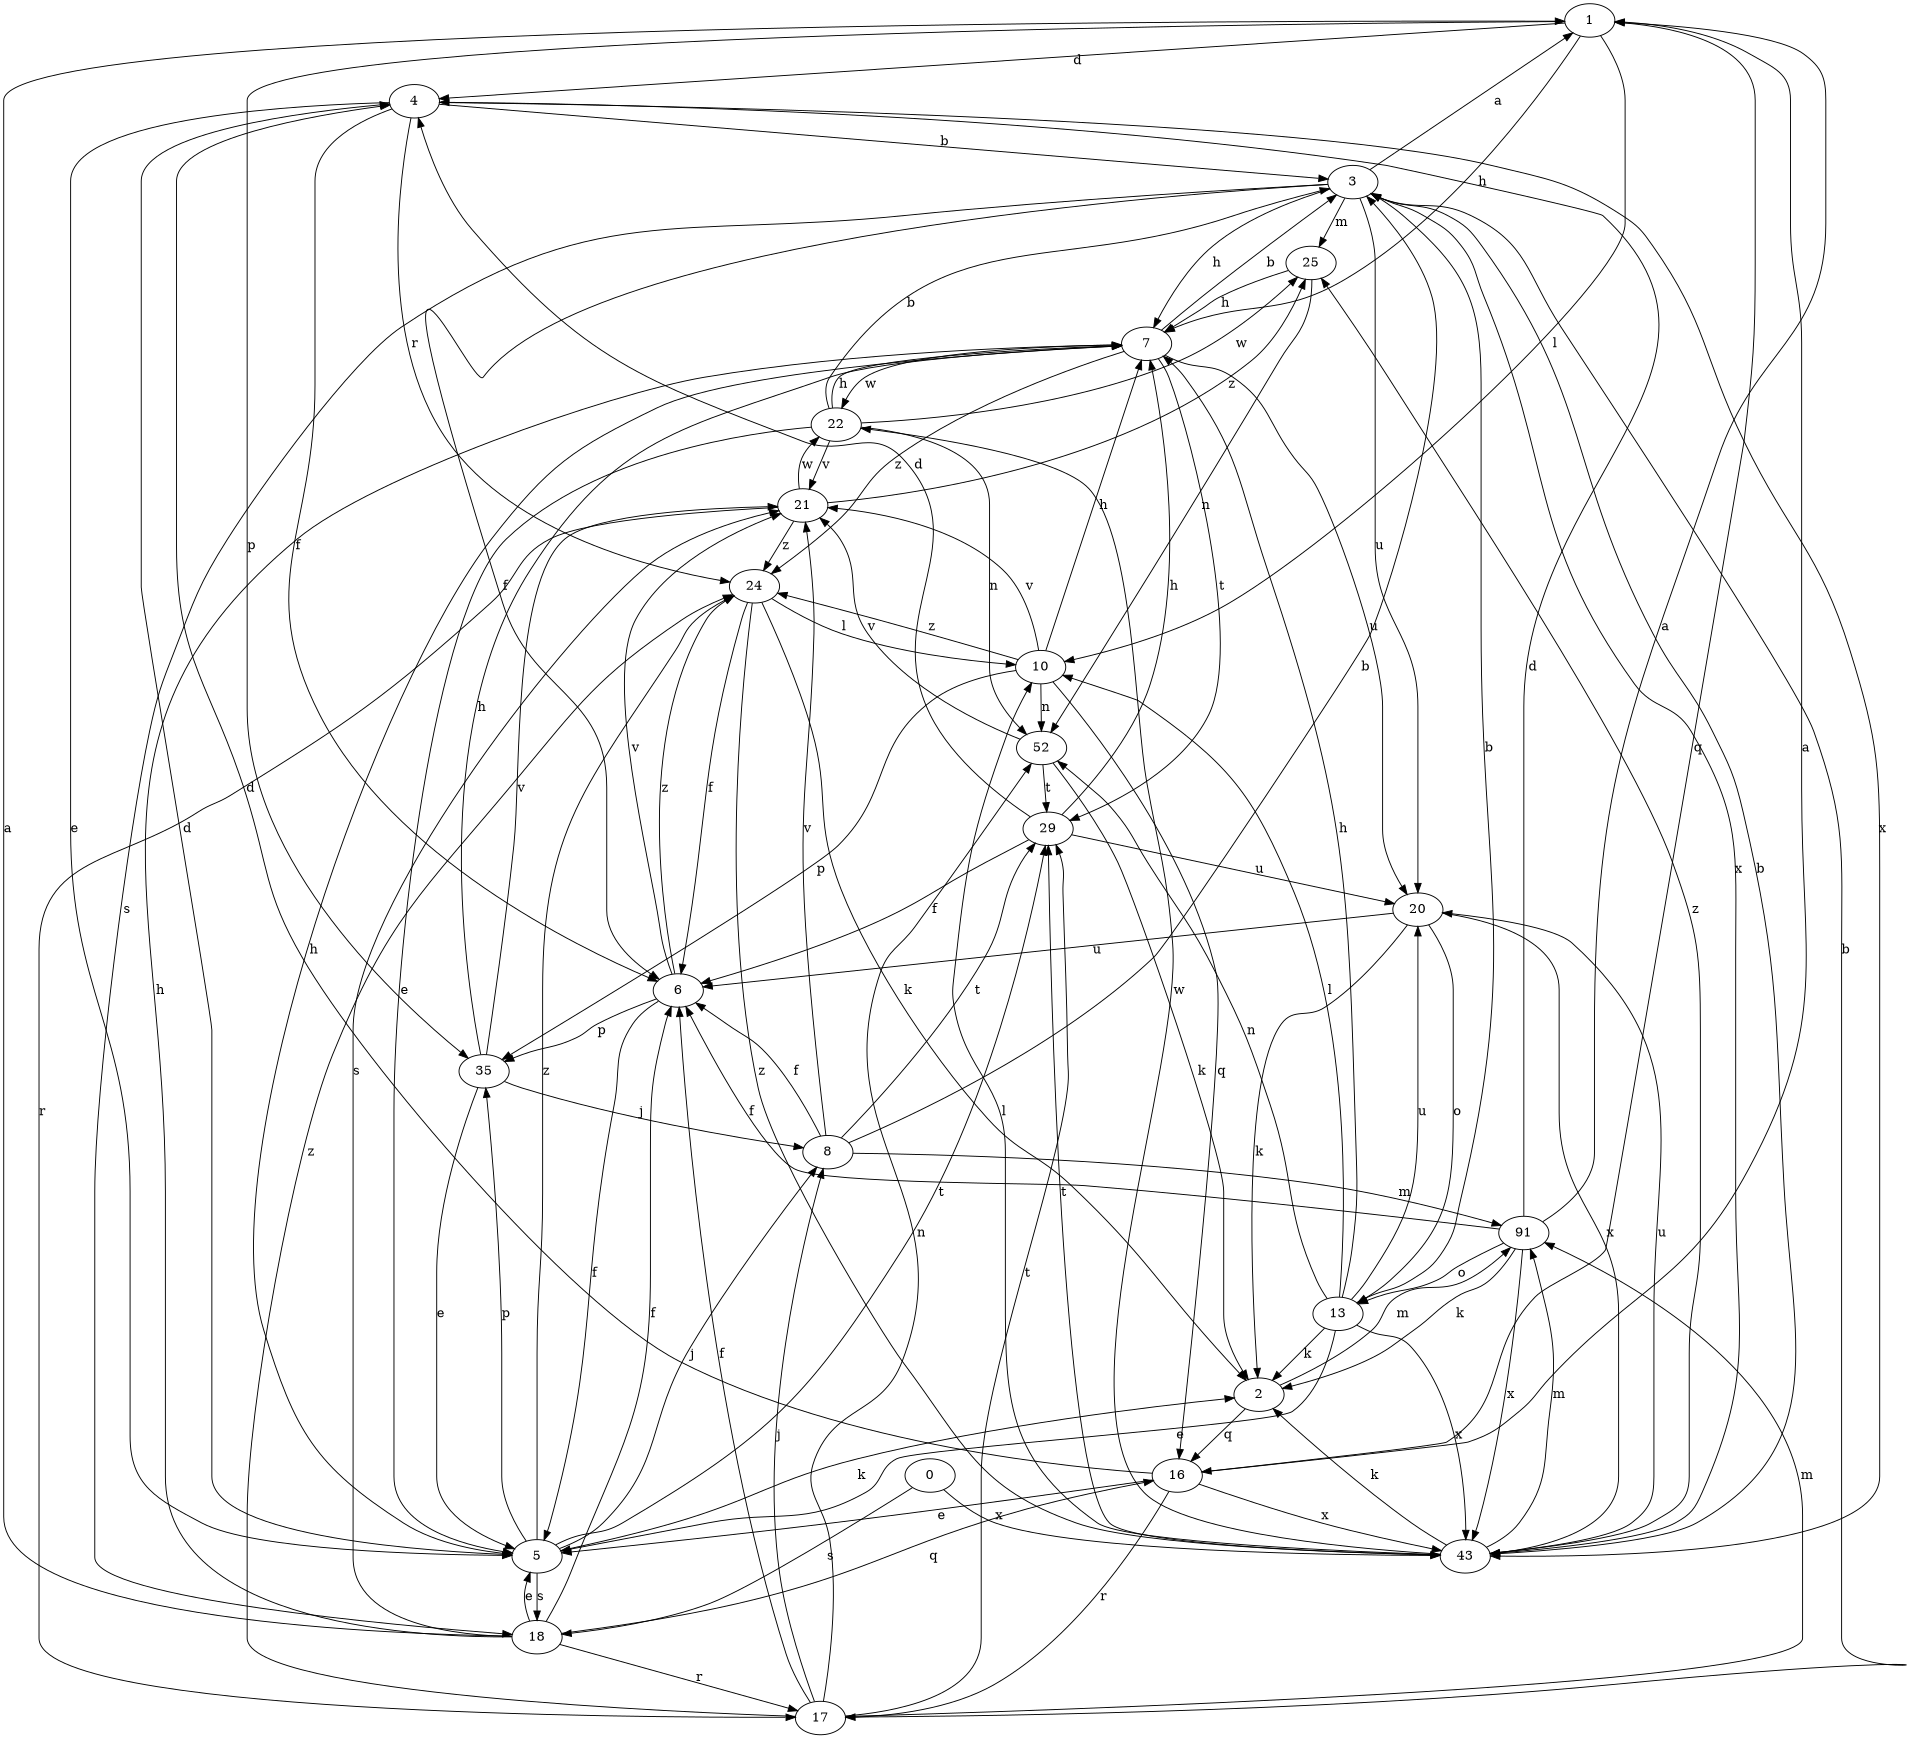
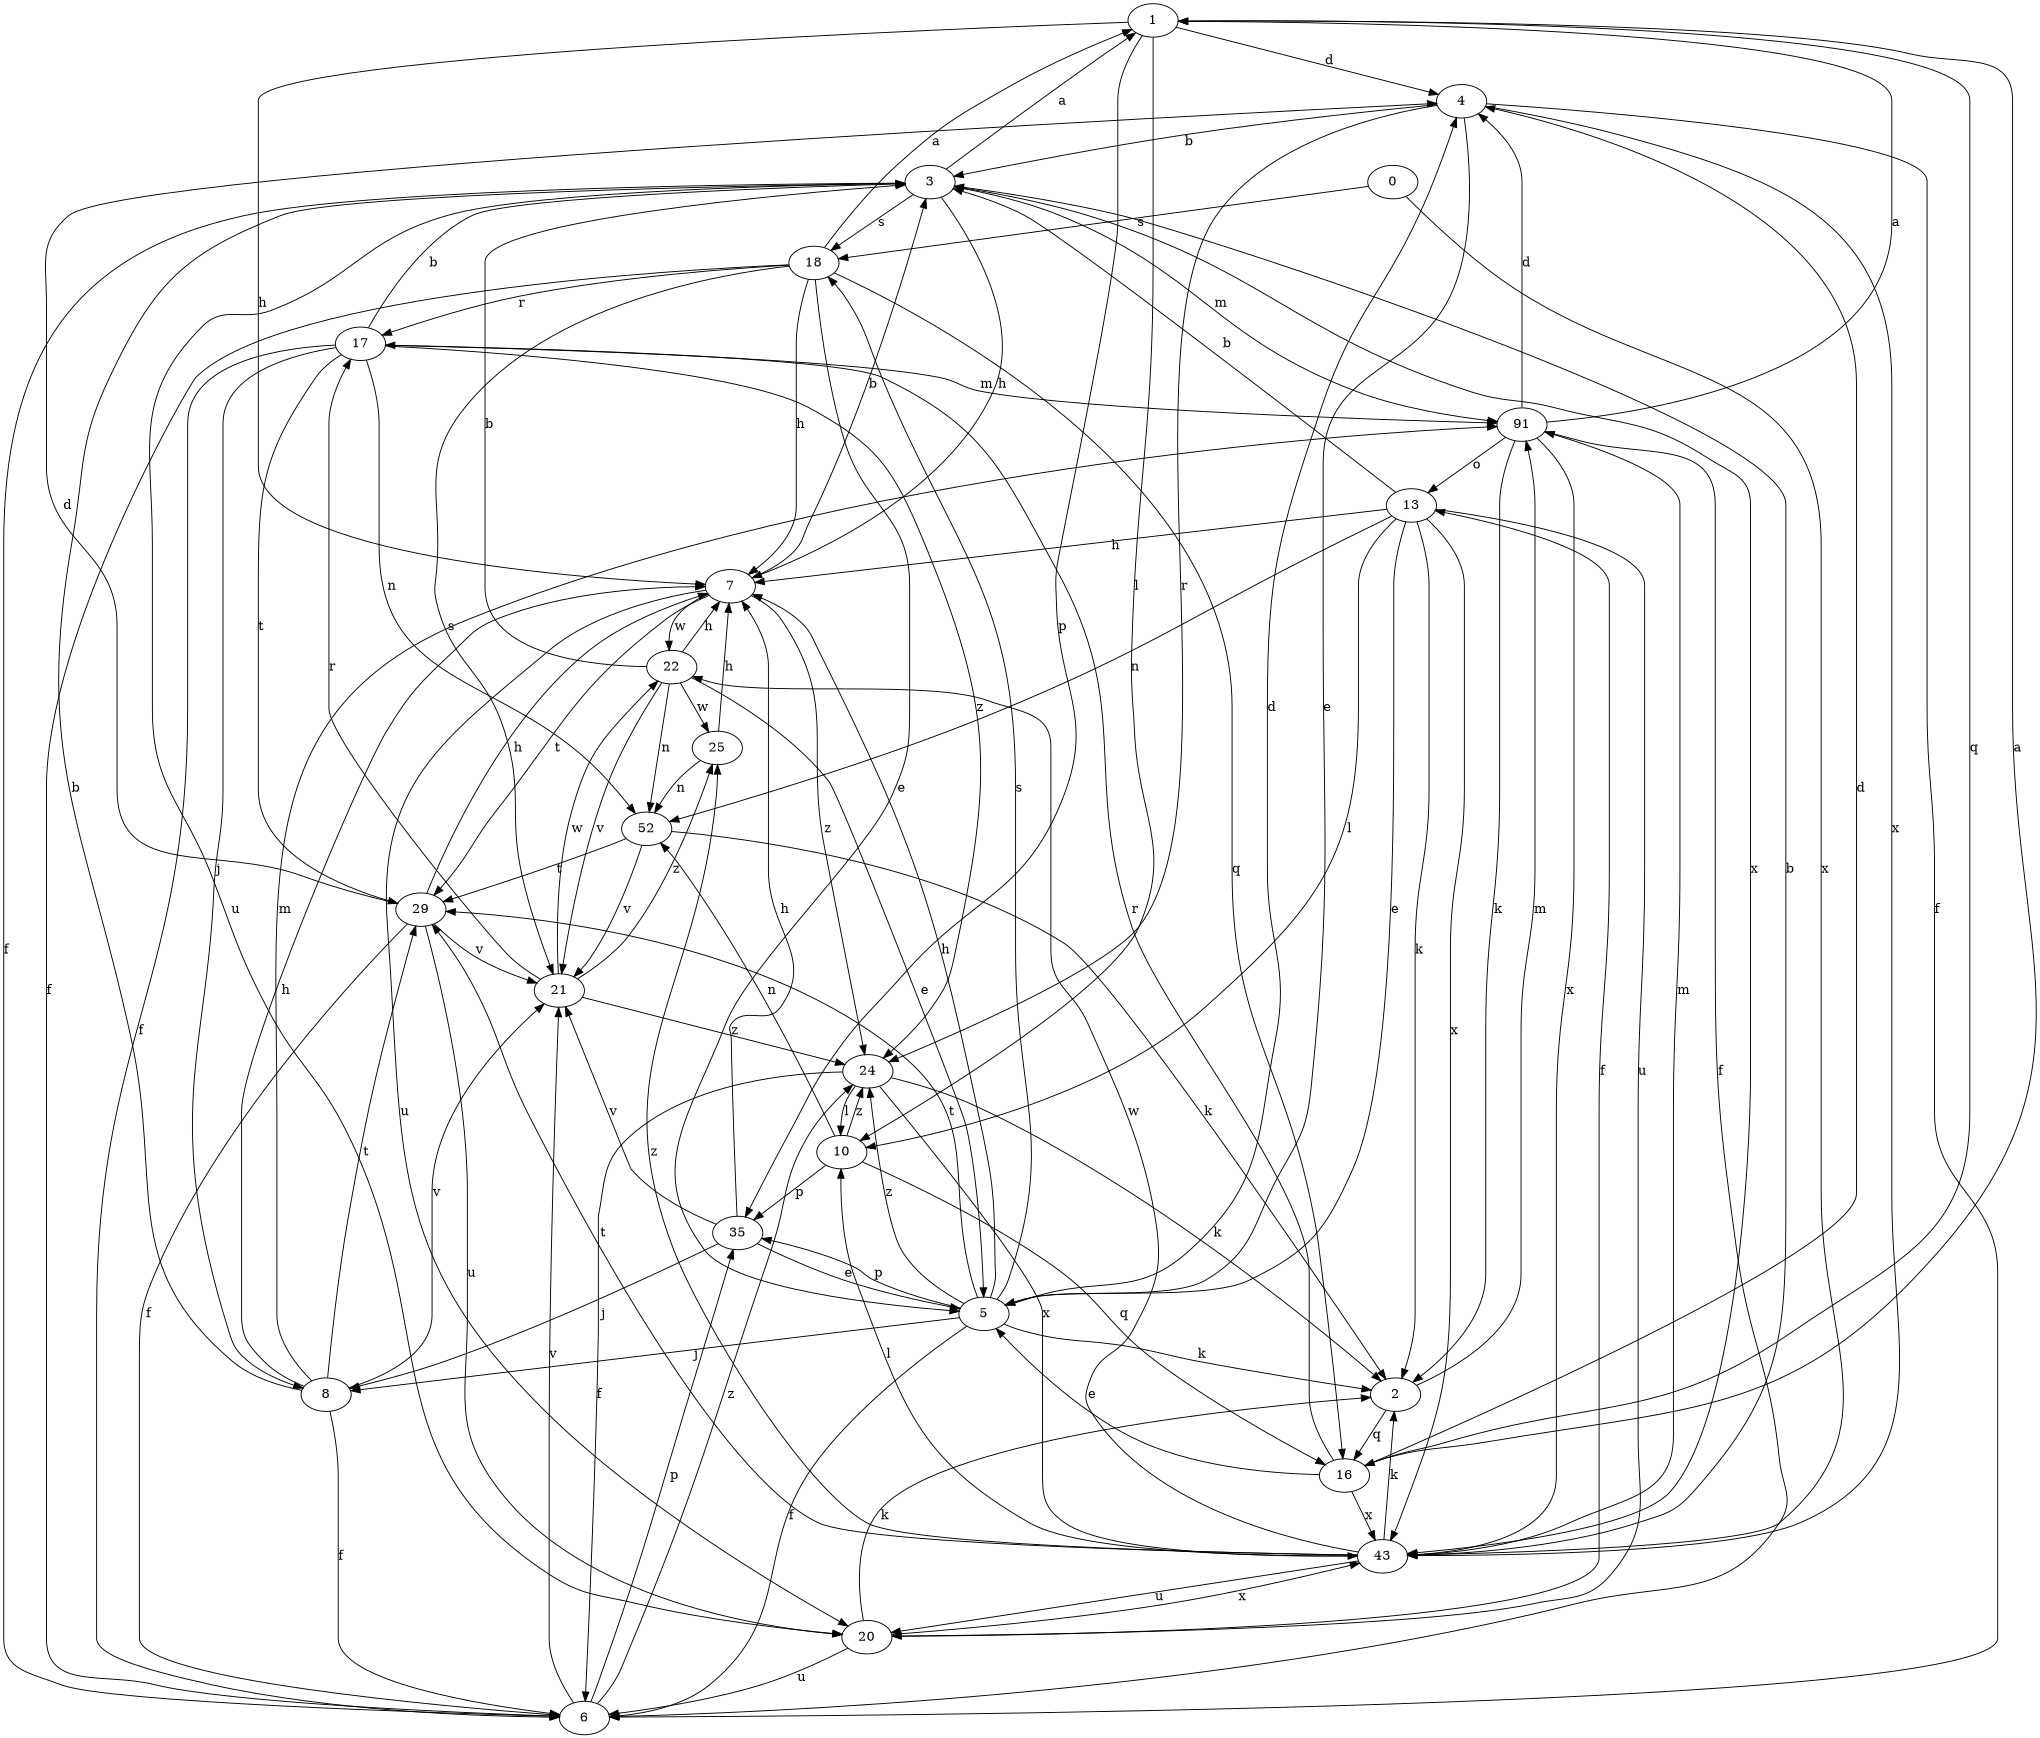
edge "3" -> "25": now "3" -> "91"
edge "10" -> "7": now "8" -> "7"
edge "10" -> "21": now "29" -> "21"
edge "24" -> "43": label "z" -> "x"
edge "20" -> "13": label "o" -> "f"
edge "6" -> "5": reversed
